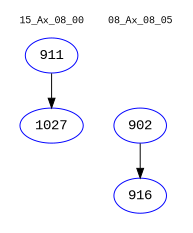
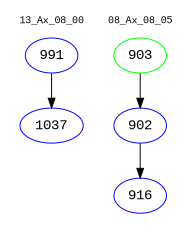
cluster "15_Ax_08_00": label "15_Ax_08_00" -> "13_Ax_08_00"
node "911": label "911" -> "991"
node "903": added
node "1027": label "1027" -> "1037"
